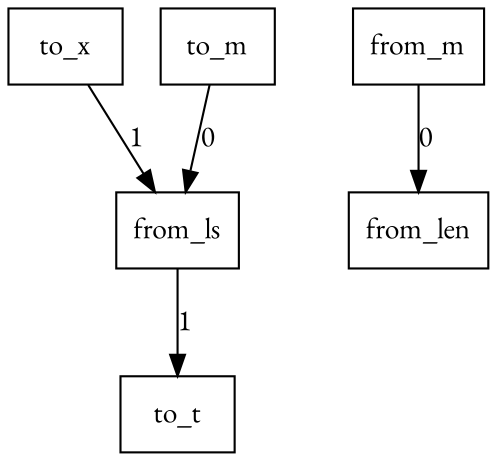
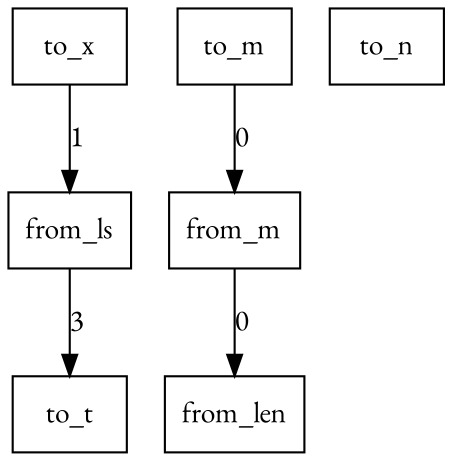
node "to_n": added
edge "to_m" -> "from_ls": now "to_m" -> "from_m"
edge "from_ls" -> "to_t": label "1" -> "3"
